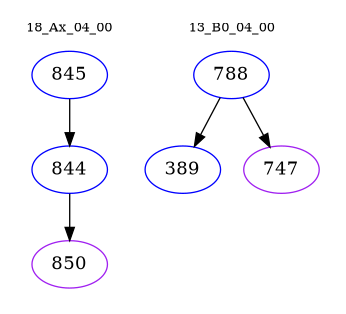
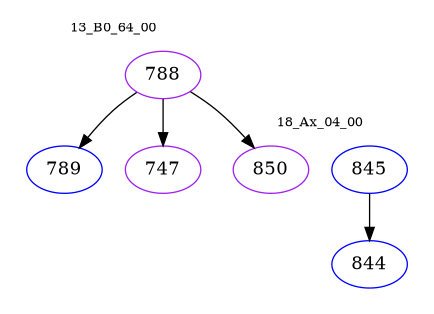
cluster "13_B0_04_00": label "13_B0_04_00" -> "13_B0_64_00"
node "788": color blue -> purple
node "389": label "389" -> "789"
edge "844" -> "850": now "788" -> "850"
